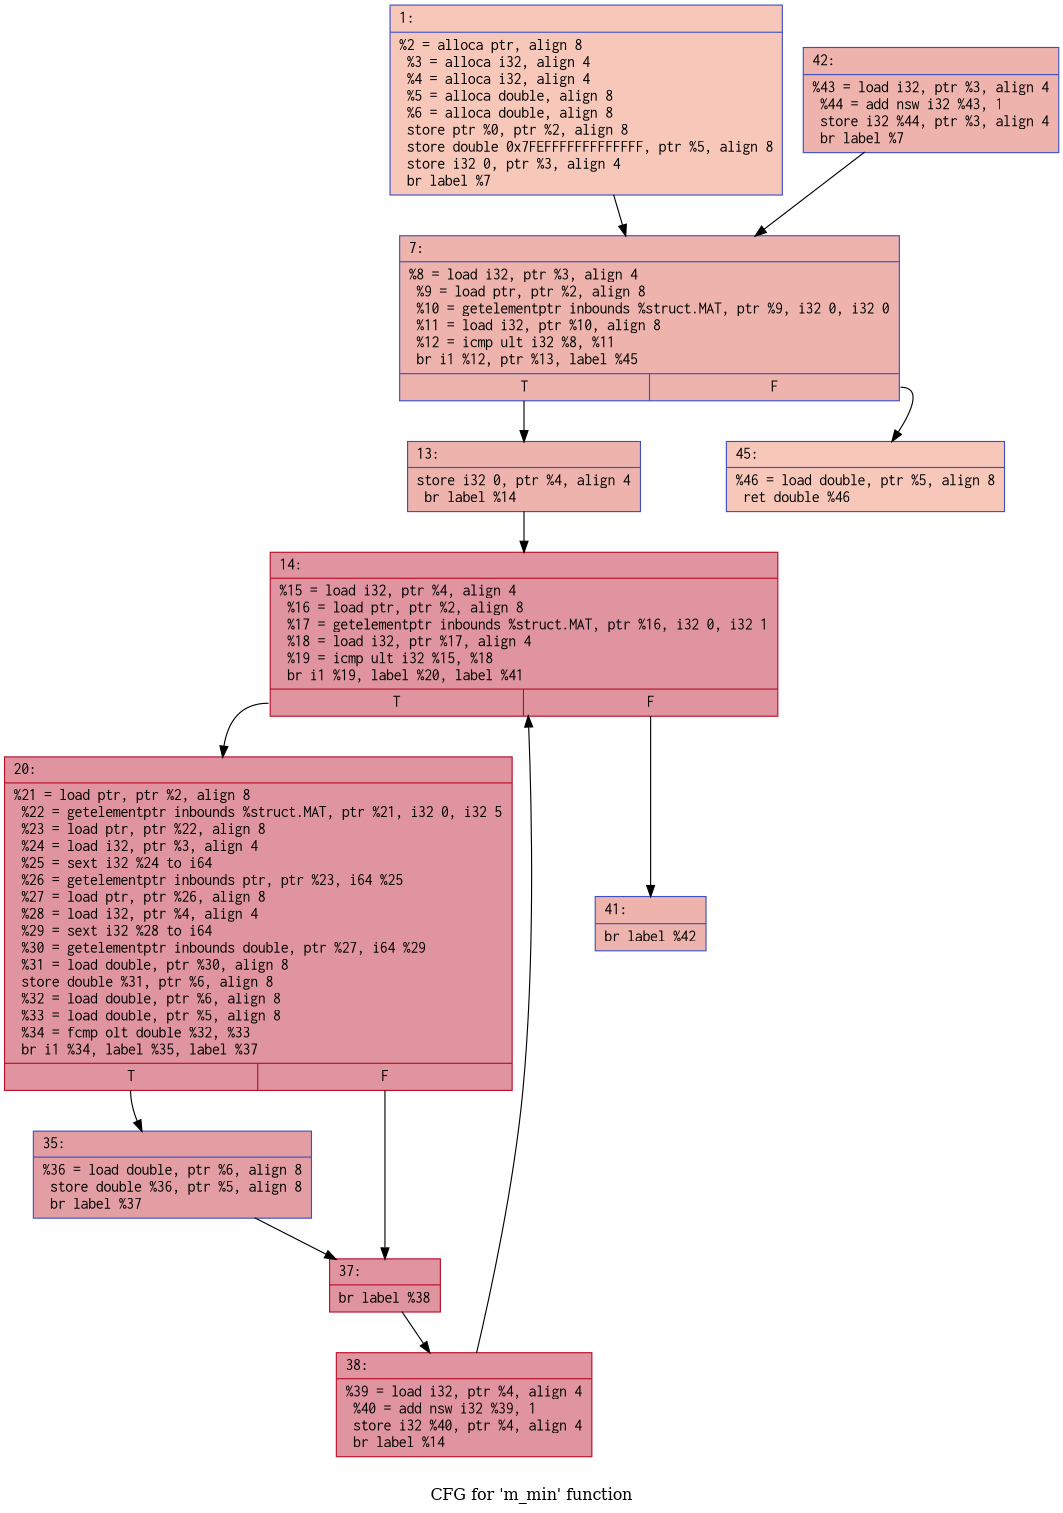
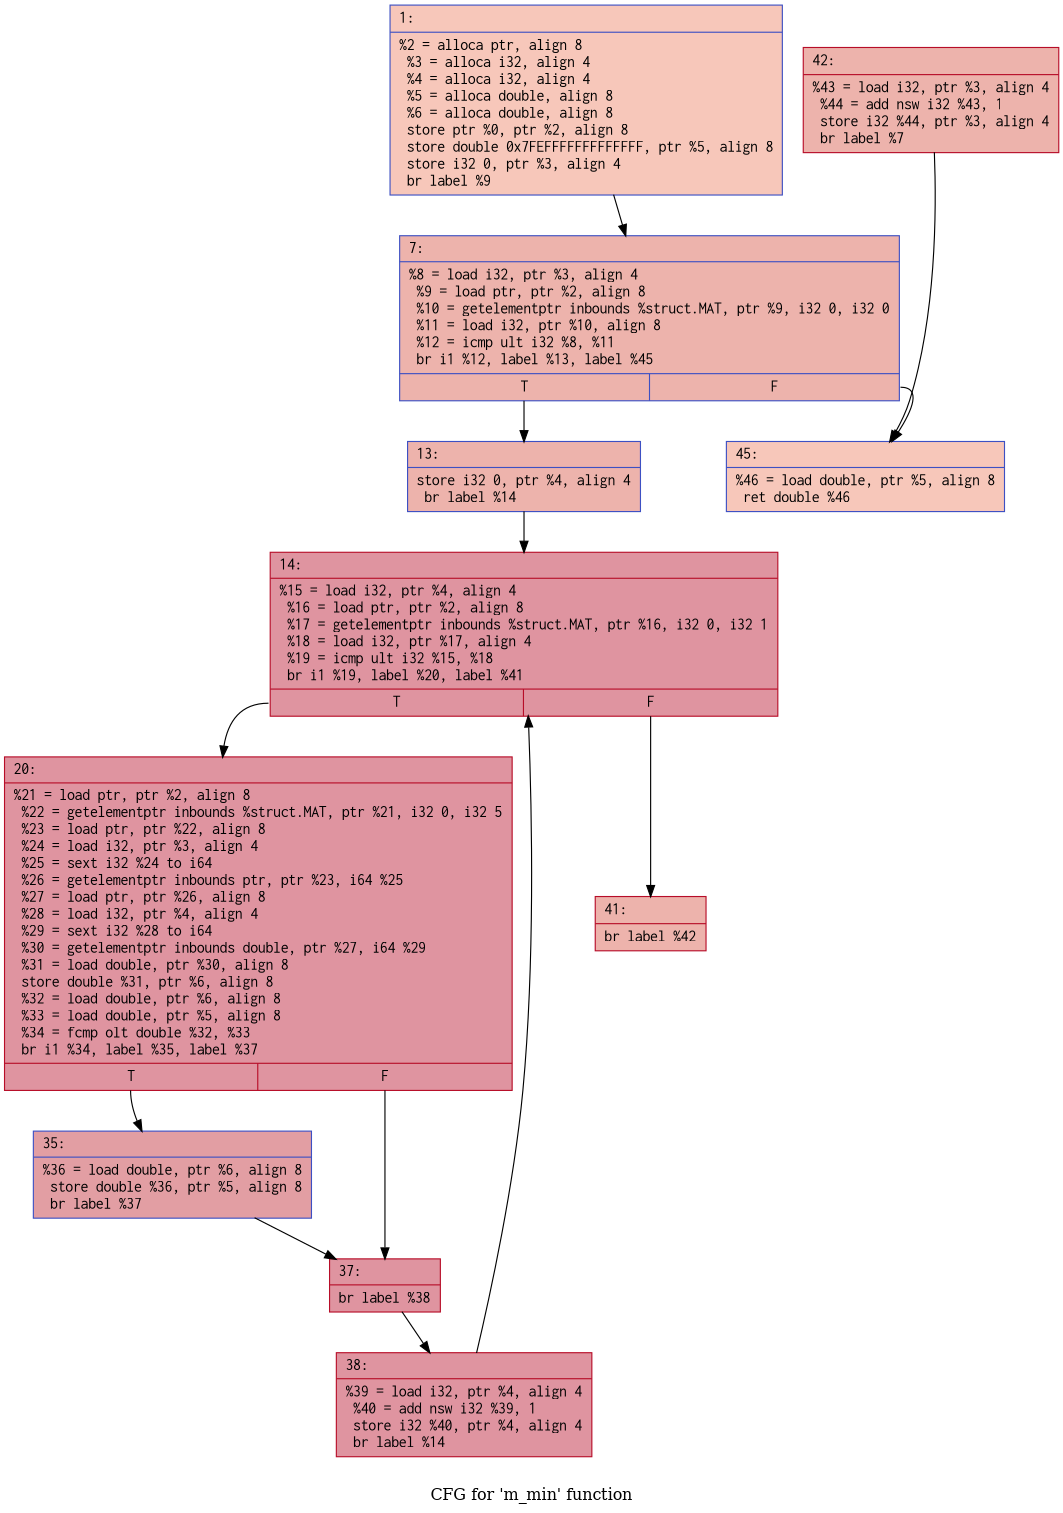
node "42:": color #3d50c3ff -> #b70d28ff
node "1:": text "br label %7" -> "br label %9"
edge "42:" -> "7:": now "42:" -> "45:"
node "7:": text "br i1 %12, ptr %13, label %45" -> "br i1 %12, label %13, label %45"
node "41:": color #3d50c3ff -> #b70d28ff
